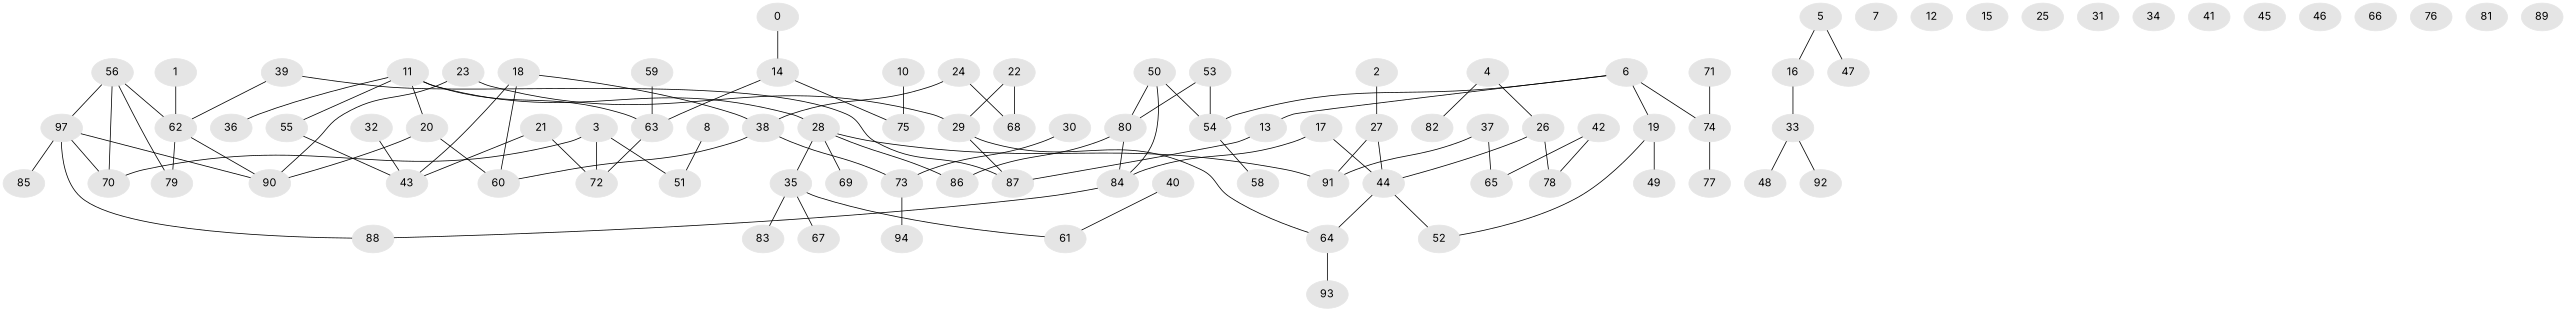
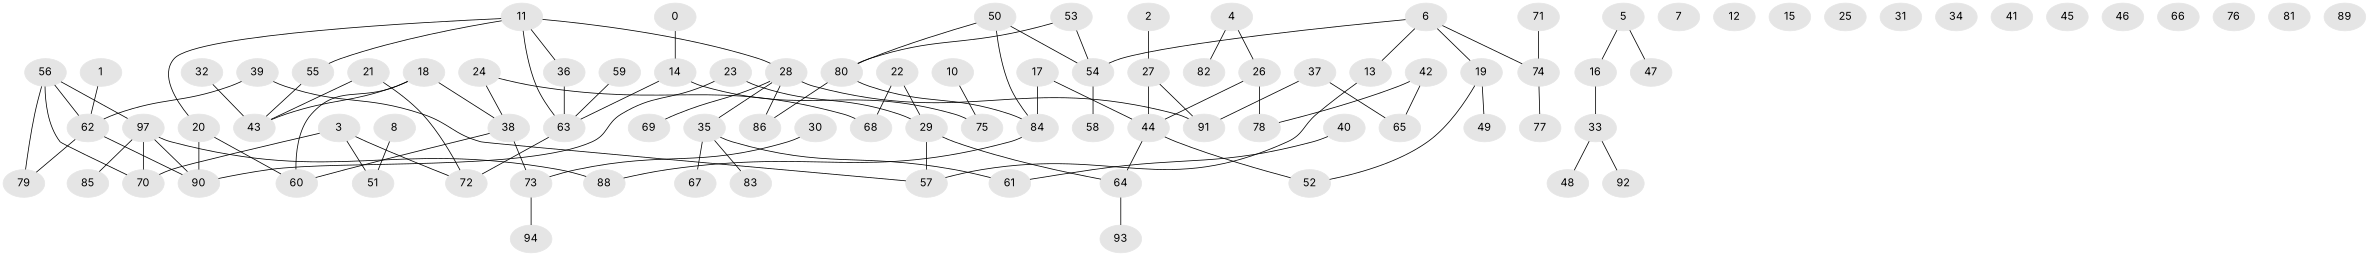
edge "36" -- "63": added
node "87": label "87" -> "57"
